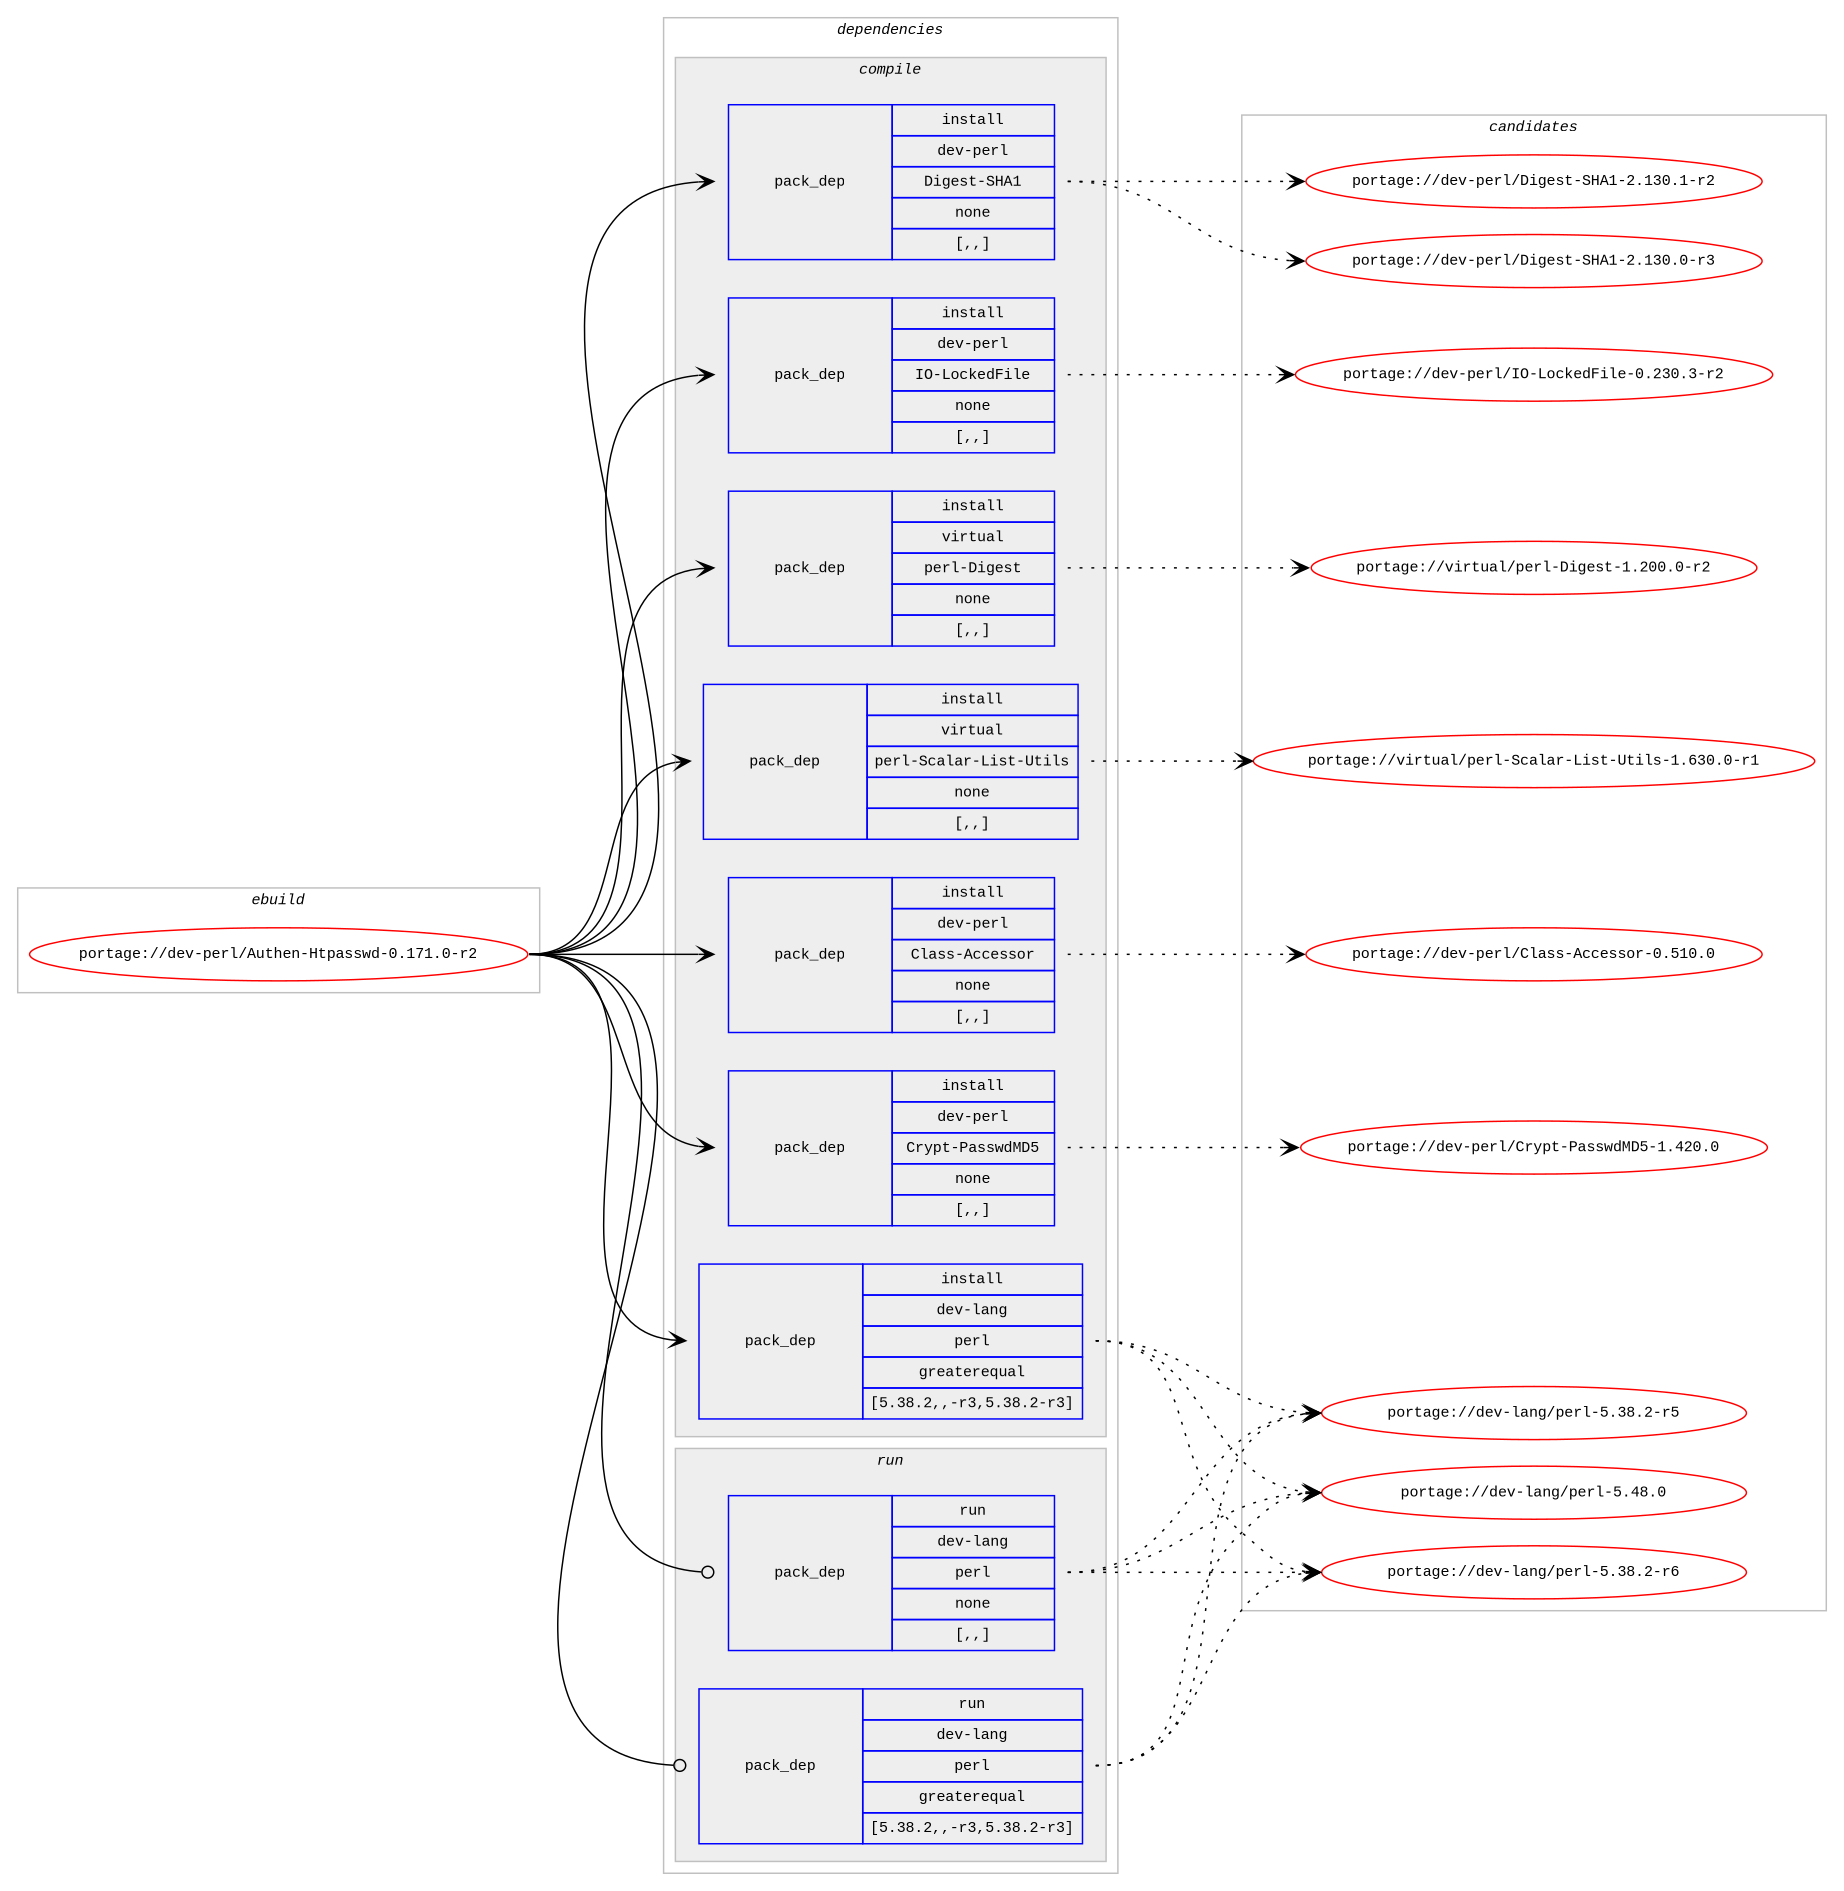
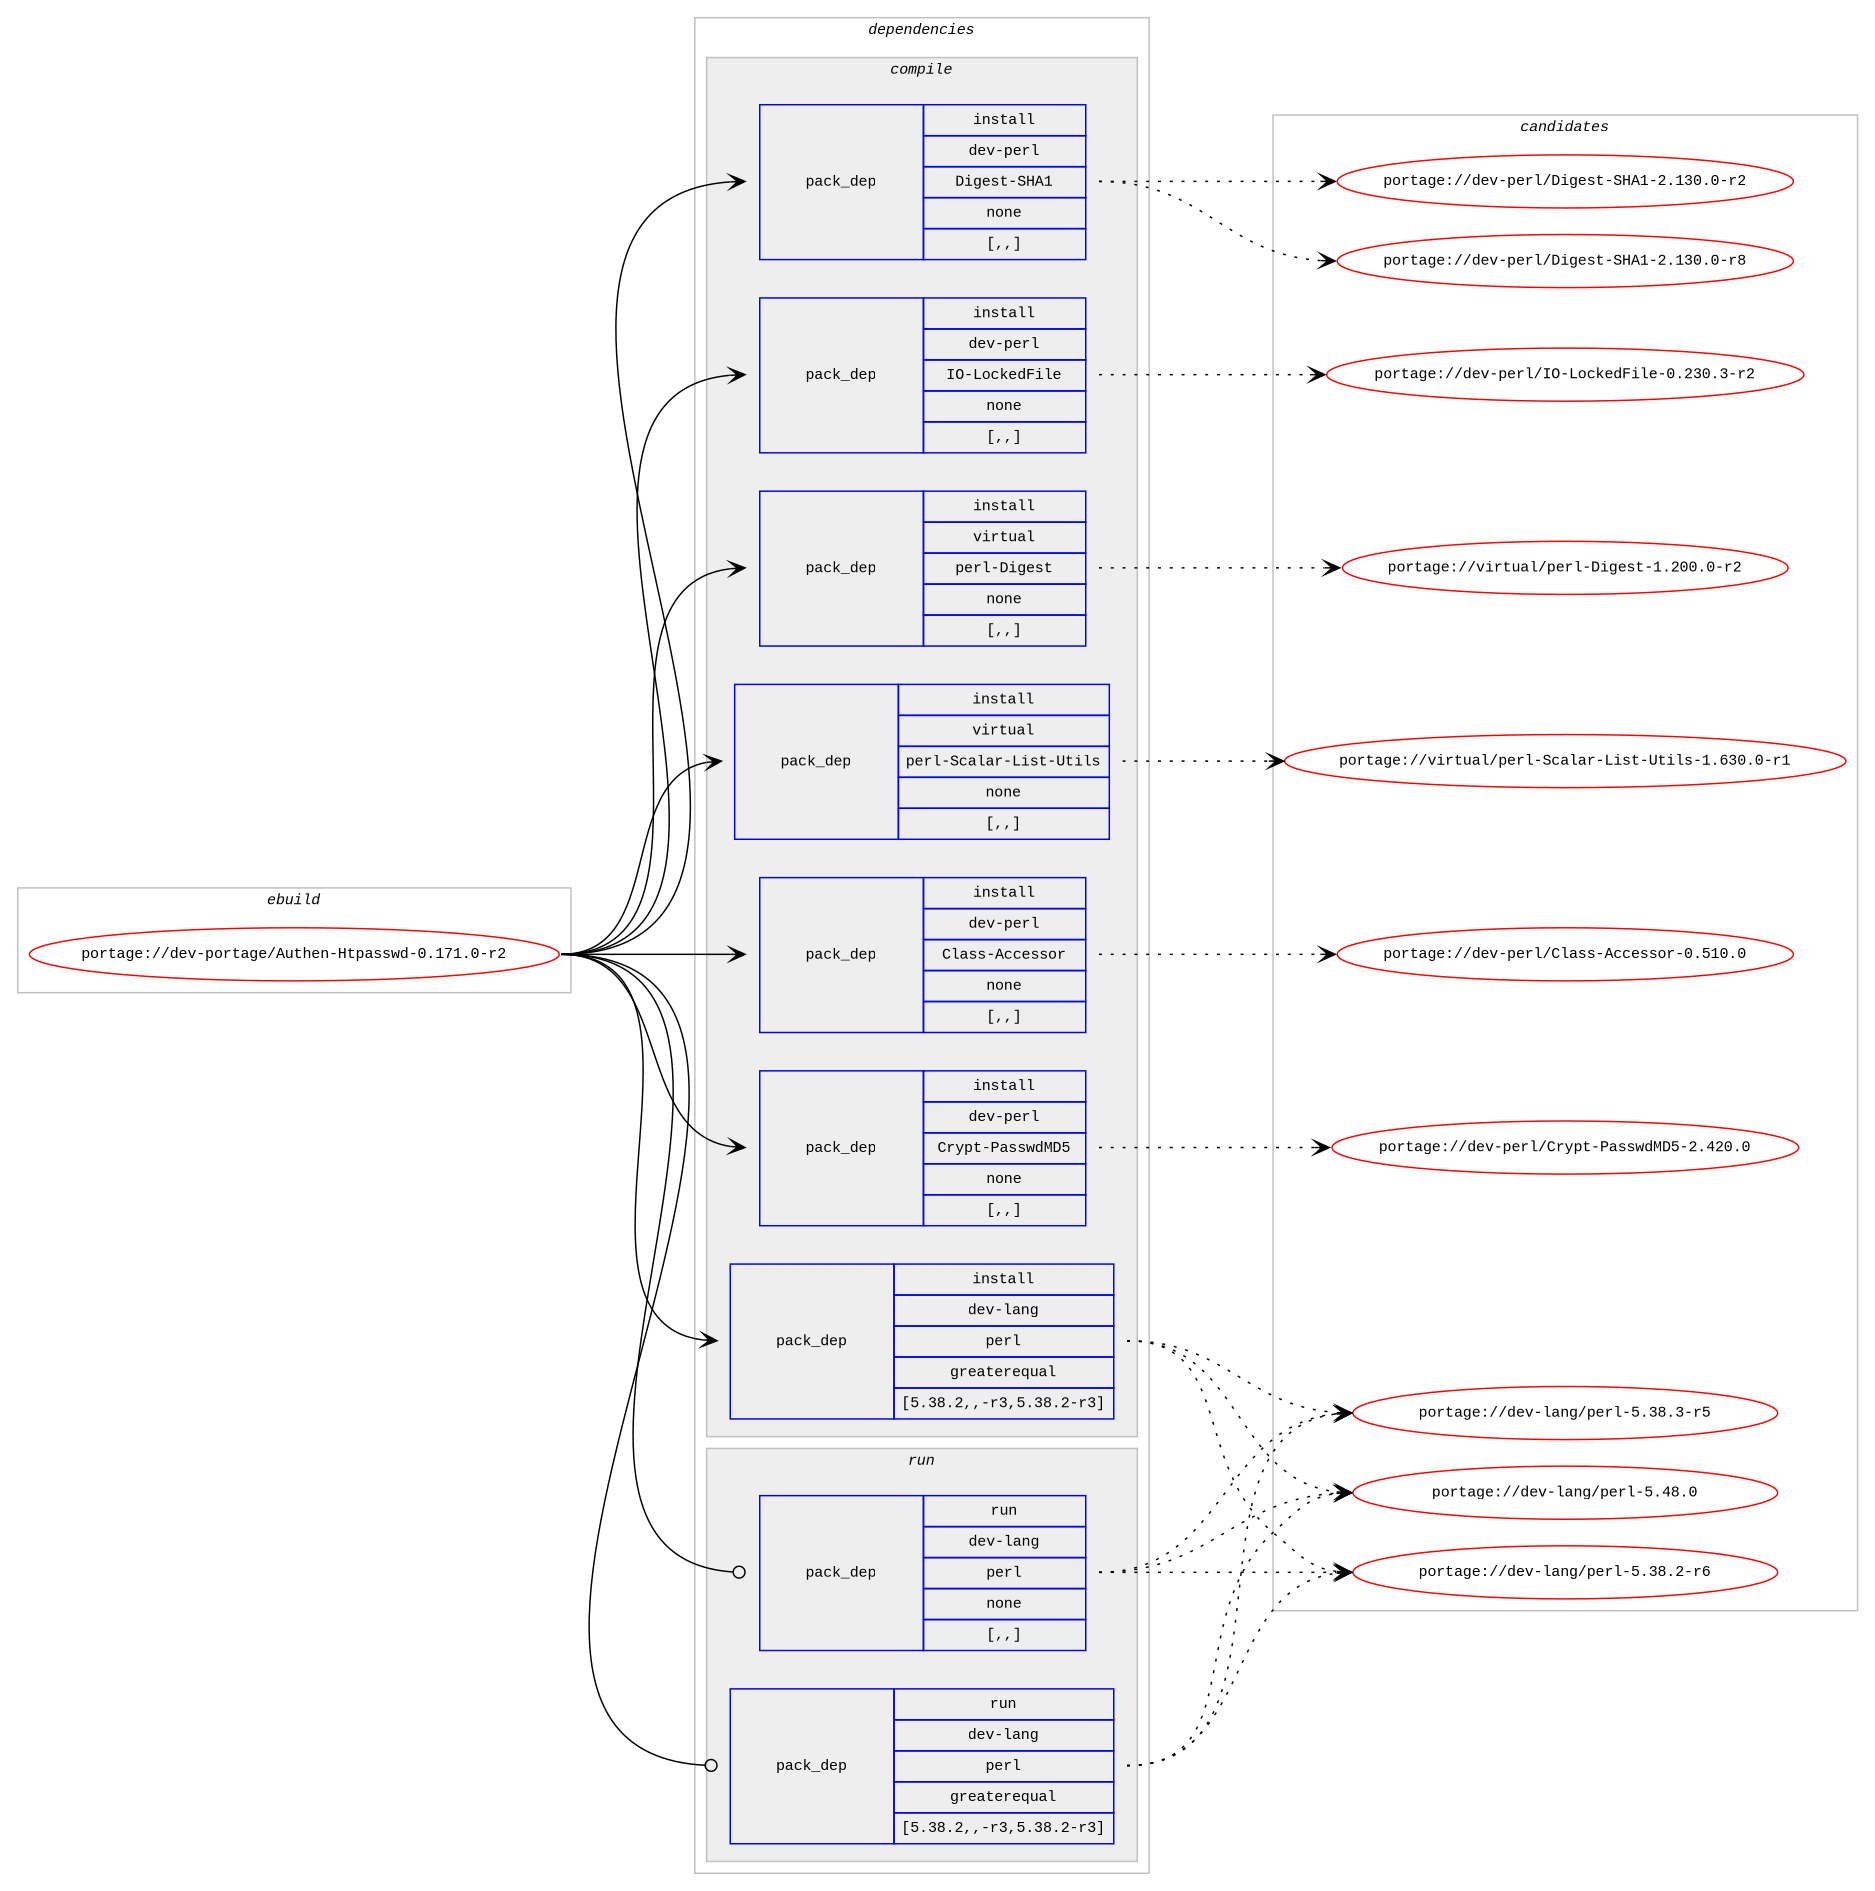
node "portage://dev-perl/Digest-SHA1-2.130.1-r2": label "portage://dev-perl/Digest-SHA1-2.130.1-r2" -> "portage://dev-perl/Digest-SHA1-2.130.0-r2"
node "portage://dev-perl/Digest-SHA1-2.130.0-r3": label "portage://dev-perl/Digest-SHA1-2.130.0-r3" -> "portage://dev-perl/Digest-SHA1-2.130.0-r8"
node "portage://dev-perl/Authen-Htpasswd-0.171.0-r2": label "portage://dev-perl/Authen-Htpasswd-0.171.0-r2" -> "portage://dev-portage/Authen-Htpasswd-0.171.0-r2"
node "portage://dev-perl/Crypt-PasswdMD5-1.420.0": label "portage://dev-perl/Crypt-PasswdMD5-1.420.0" -> "portage://dev-perl/Crypt-PasswdMD5-2.420.0"
node "portage://dev-lang/perl-5.38.2-r5": label "portage://dev-lang/perl-5.38.2-r5" -> "portage://dev-lang/perl-5.38.3-r5"
